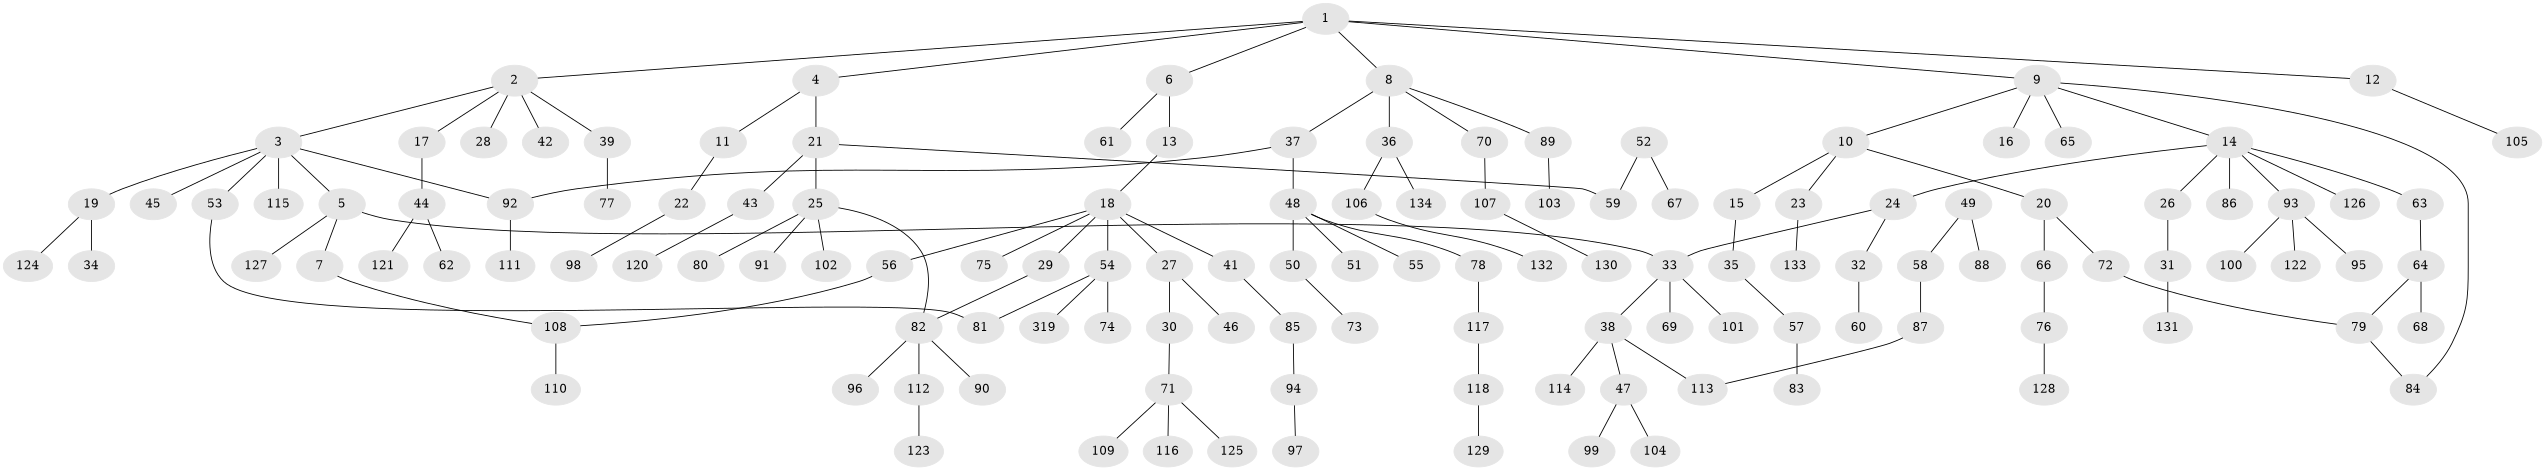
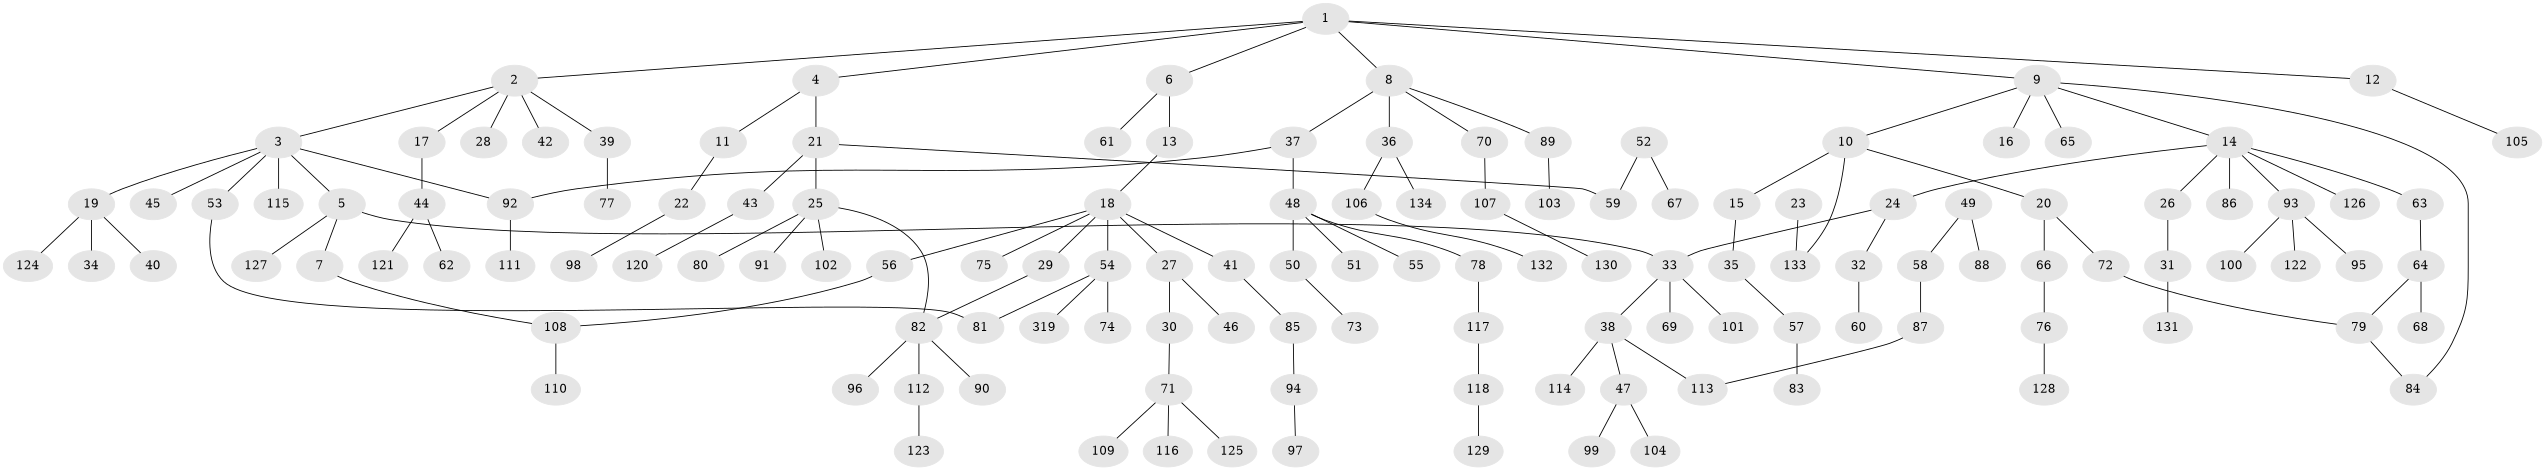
edge "10" -- "23": now "10" -- "133"
node "40": added
